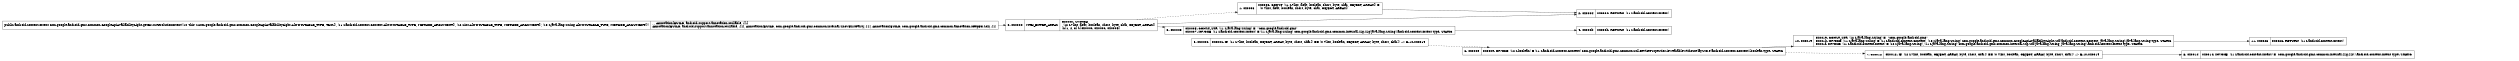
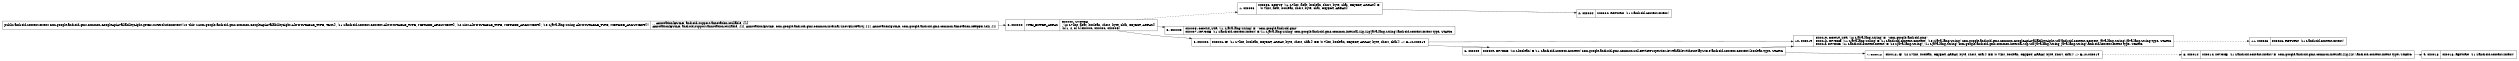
edge "0: 0x0000" -> "2: 0x0004": now "0: 0x0000" -> "5: 0x000c"
node "4: 0x000b": removed
edge "10: 0x0019" -> "11: 0x0023": style solid -> dashed
edge "5: 0x000c" -> "10: 0x0019": added
edge "5: 0x000c" -> "6: 0x000e": style dashed -> solid
edge "6: 0x000e" -> "7: 0x0012": style dashed -> solid
edge "7: 0x0012" -> "8: 0x0014": style solid -> dashed
node "9: 0x0018": added
